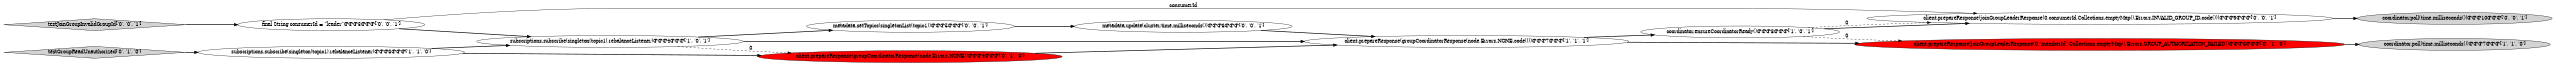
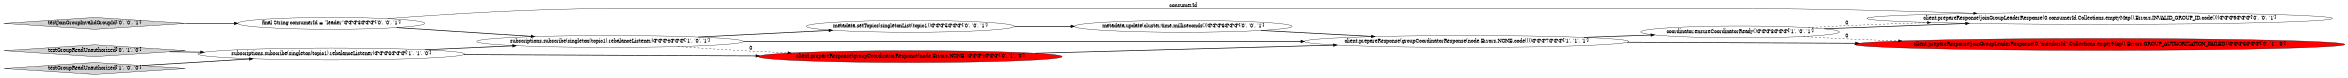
node "coordinator.poll(time.milliseconds())@@@10@@@['0', '0', '1']": removed
node "coordinator.poll(time.milliseconds())@@@7@@@['1', '1', '0']": removed
node "testGroupReadUnauthorized['1', '0', '0']": added
